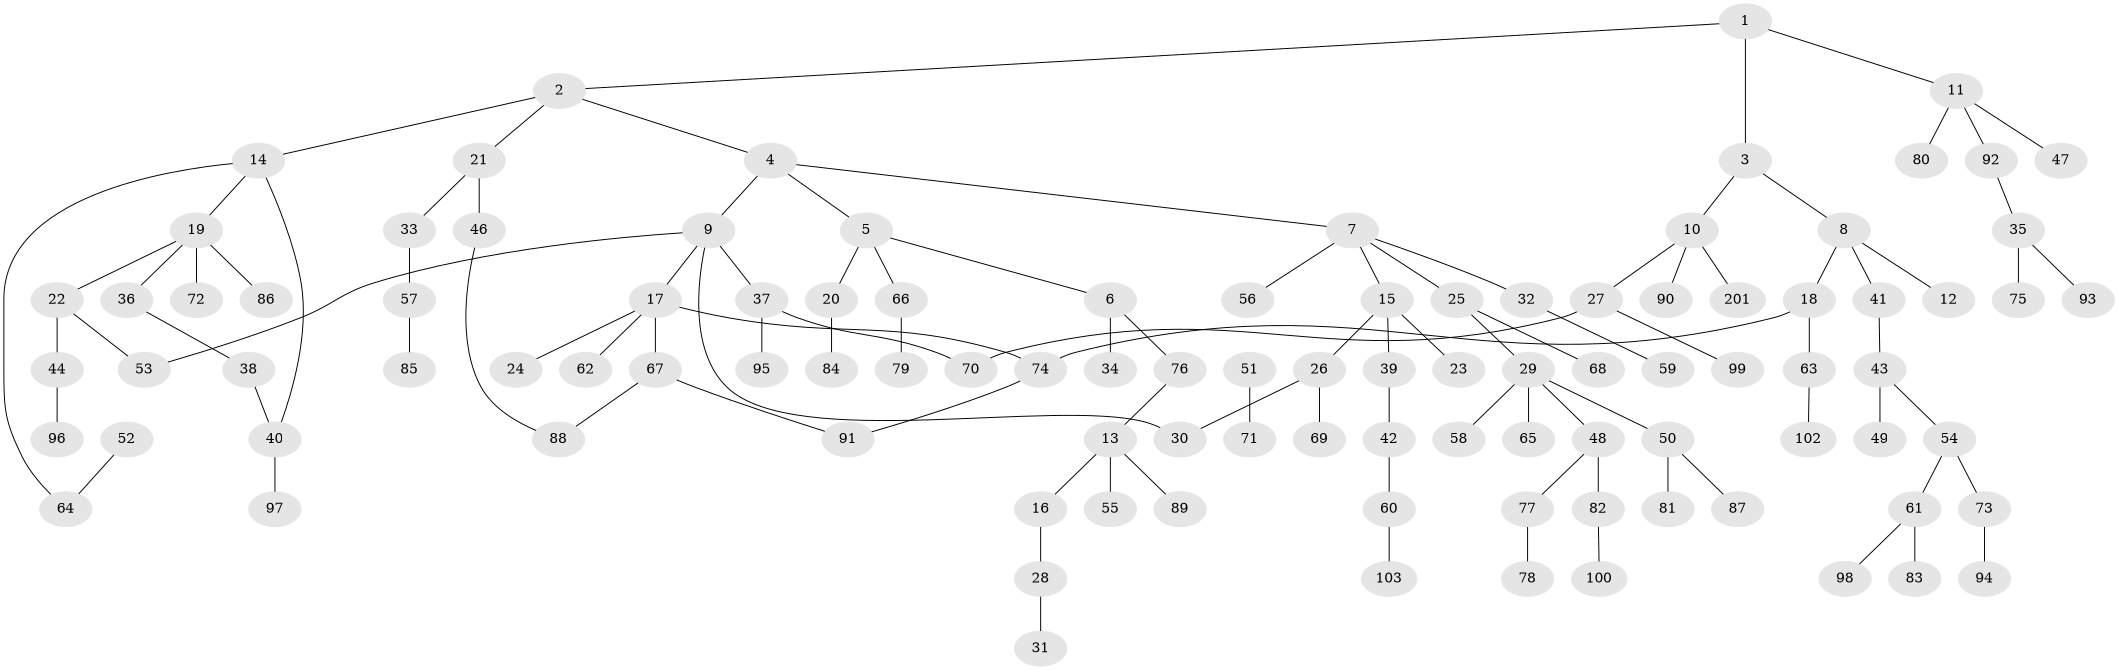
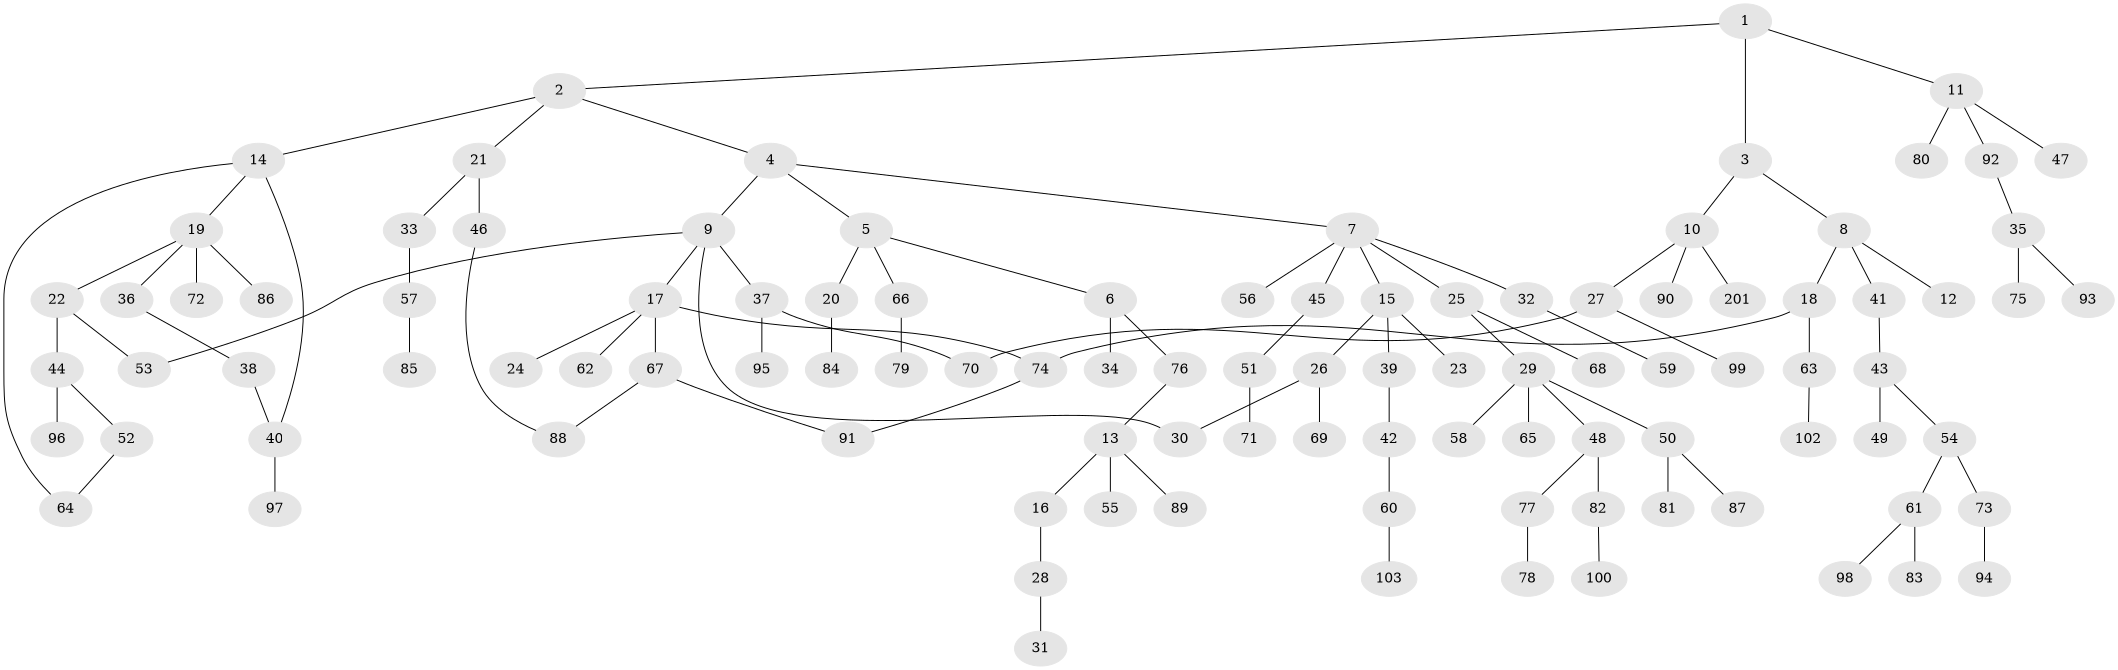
node "45": added
edge "44" -- "52": added
